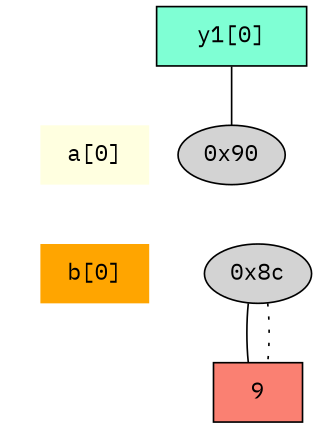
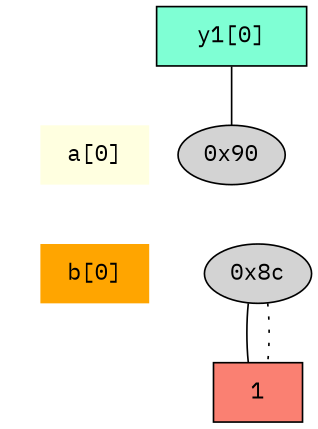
node "9": label "9" -> "1"
